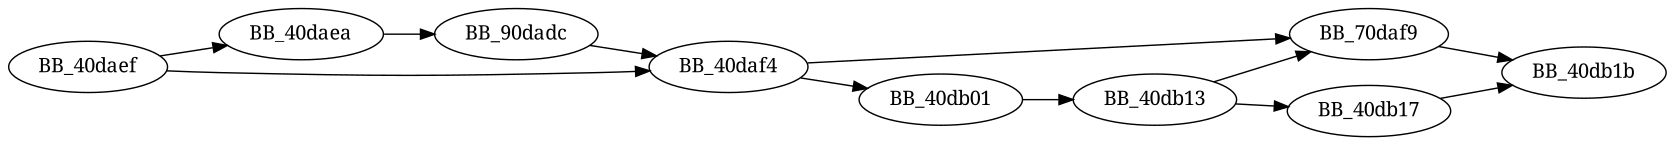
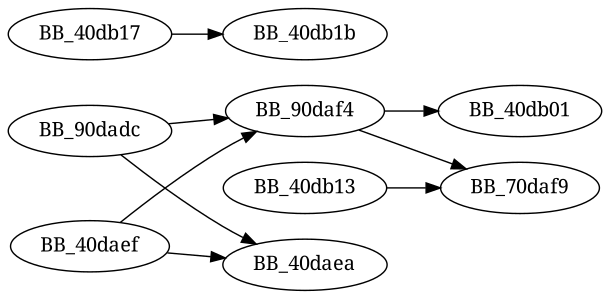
edge "BB_40daea" -> "BB_90dadc": reversed
edge "BB_70daf9" -> "BB_40db1b": removed
node "BB_40daf4": label "BB_40daf4" -> "BB_90daf4"
edge "BB_40db01" -> "BB_40db13": removed
edge "BB_40db13" -> "BB_40db17": removed
